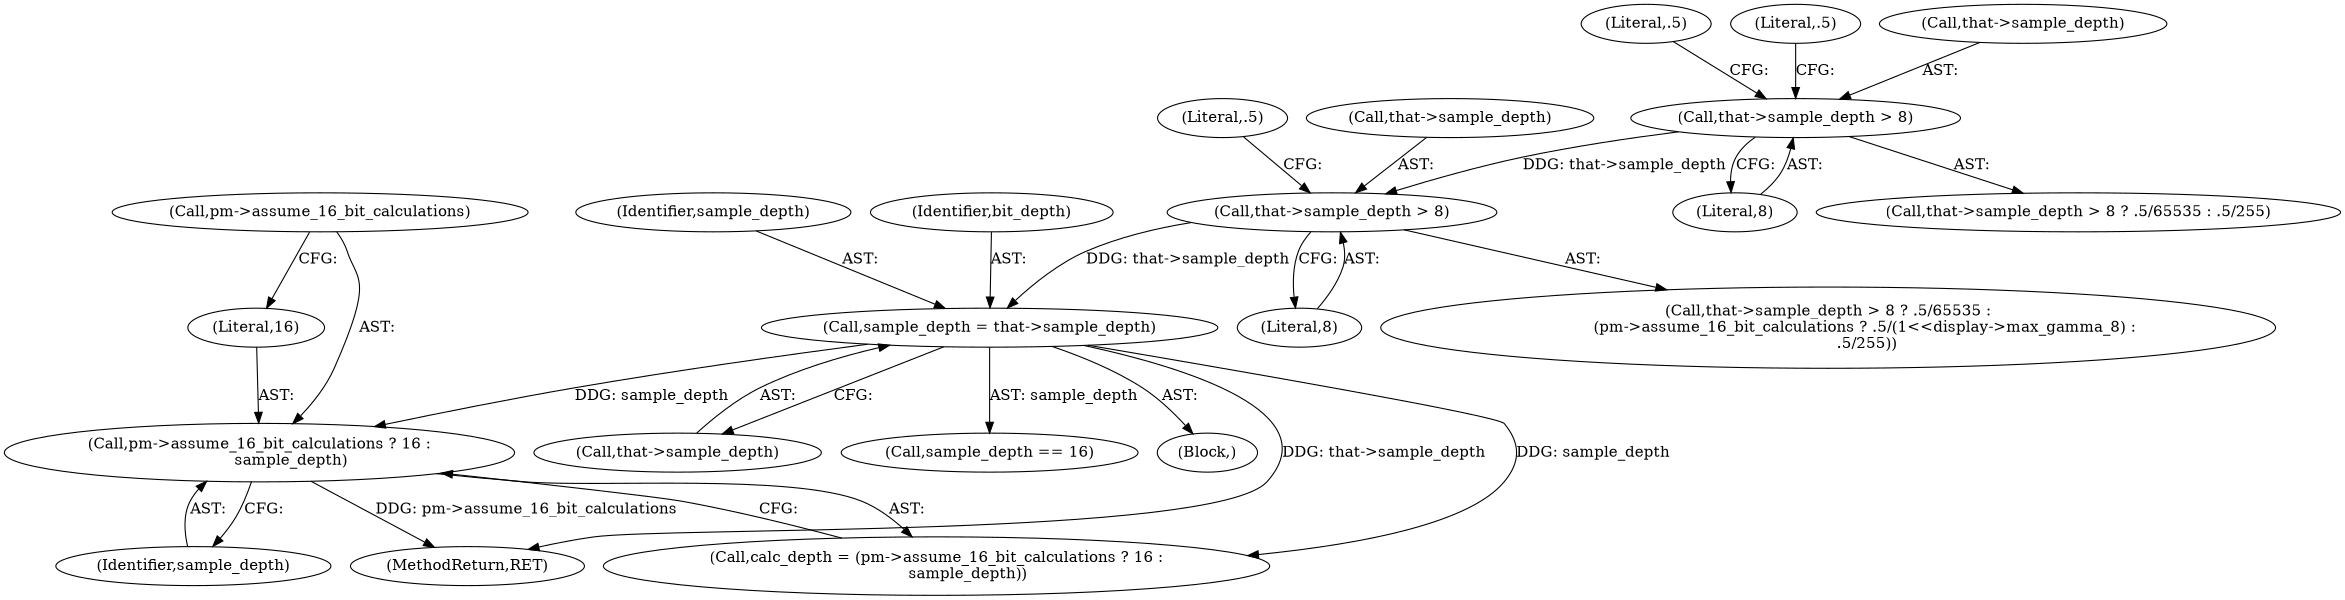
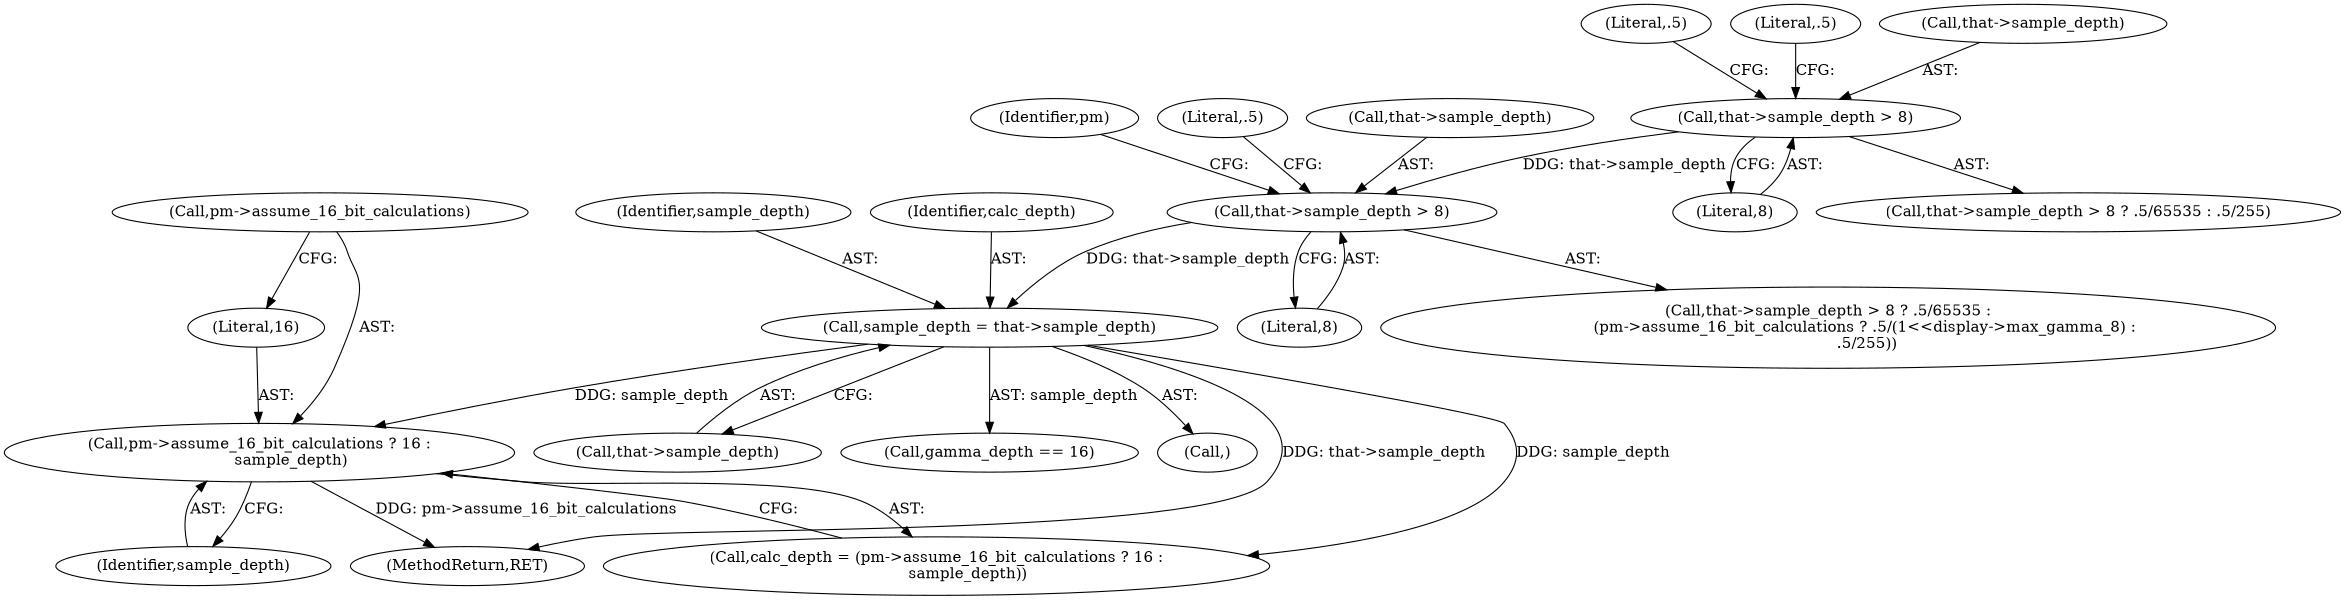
node "(Identifier,pm)": added
node "(Identifier,bit_depth)": label "(Identifier,bit_depth)" -> "(Identifier,calc_depth)"
node "(Call,sample_depth == 16)": label "(Call,sample_depth == 16)" -> "(Call,gamma_depth == 16)"
node "(Block,)": label "(Block,)" -> "(Call,)"
